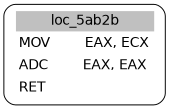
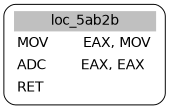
node "loc_5ab2b": text "MOV        EAX, ECX" -> "MOV        EAX, MOV"
